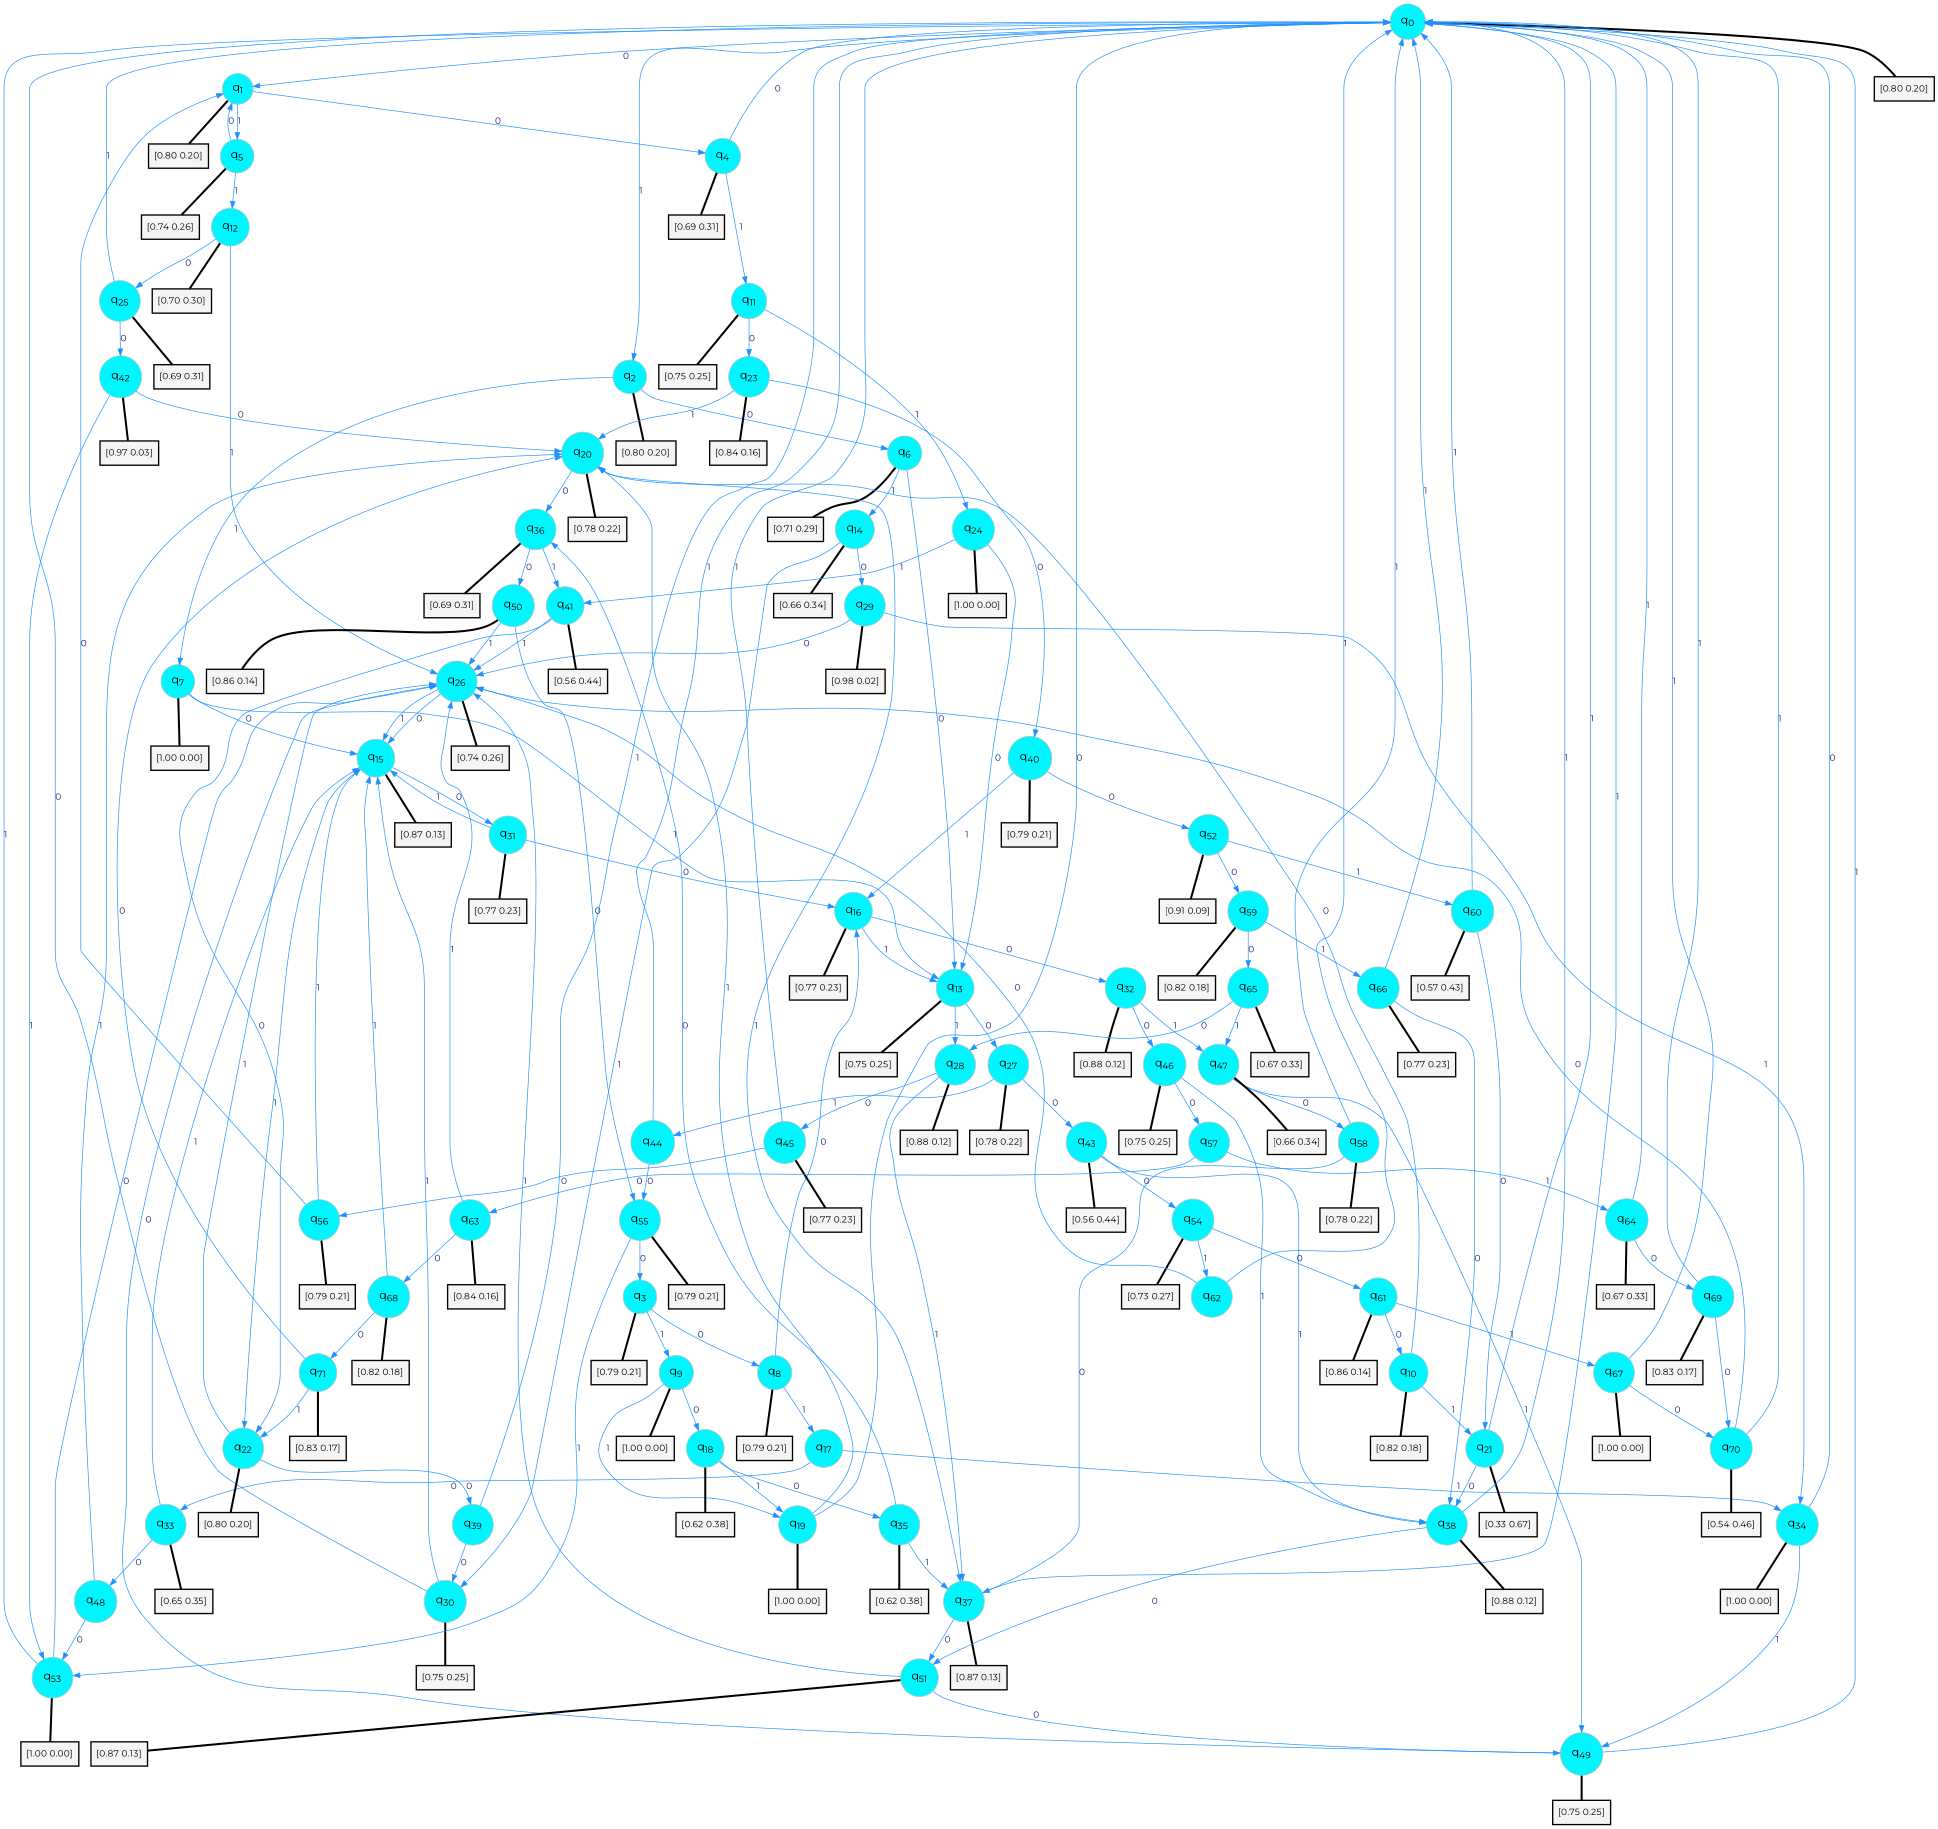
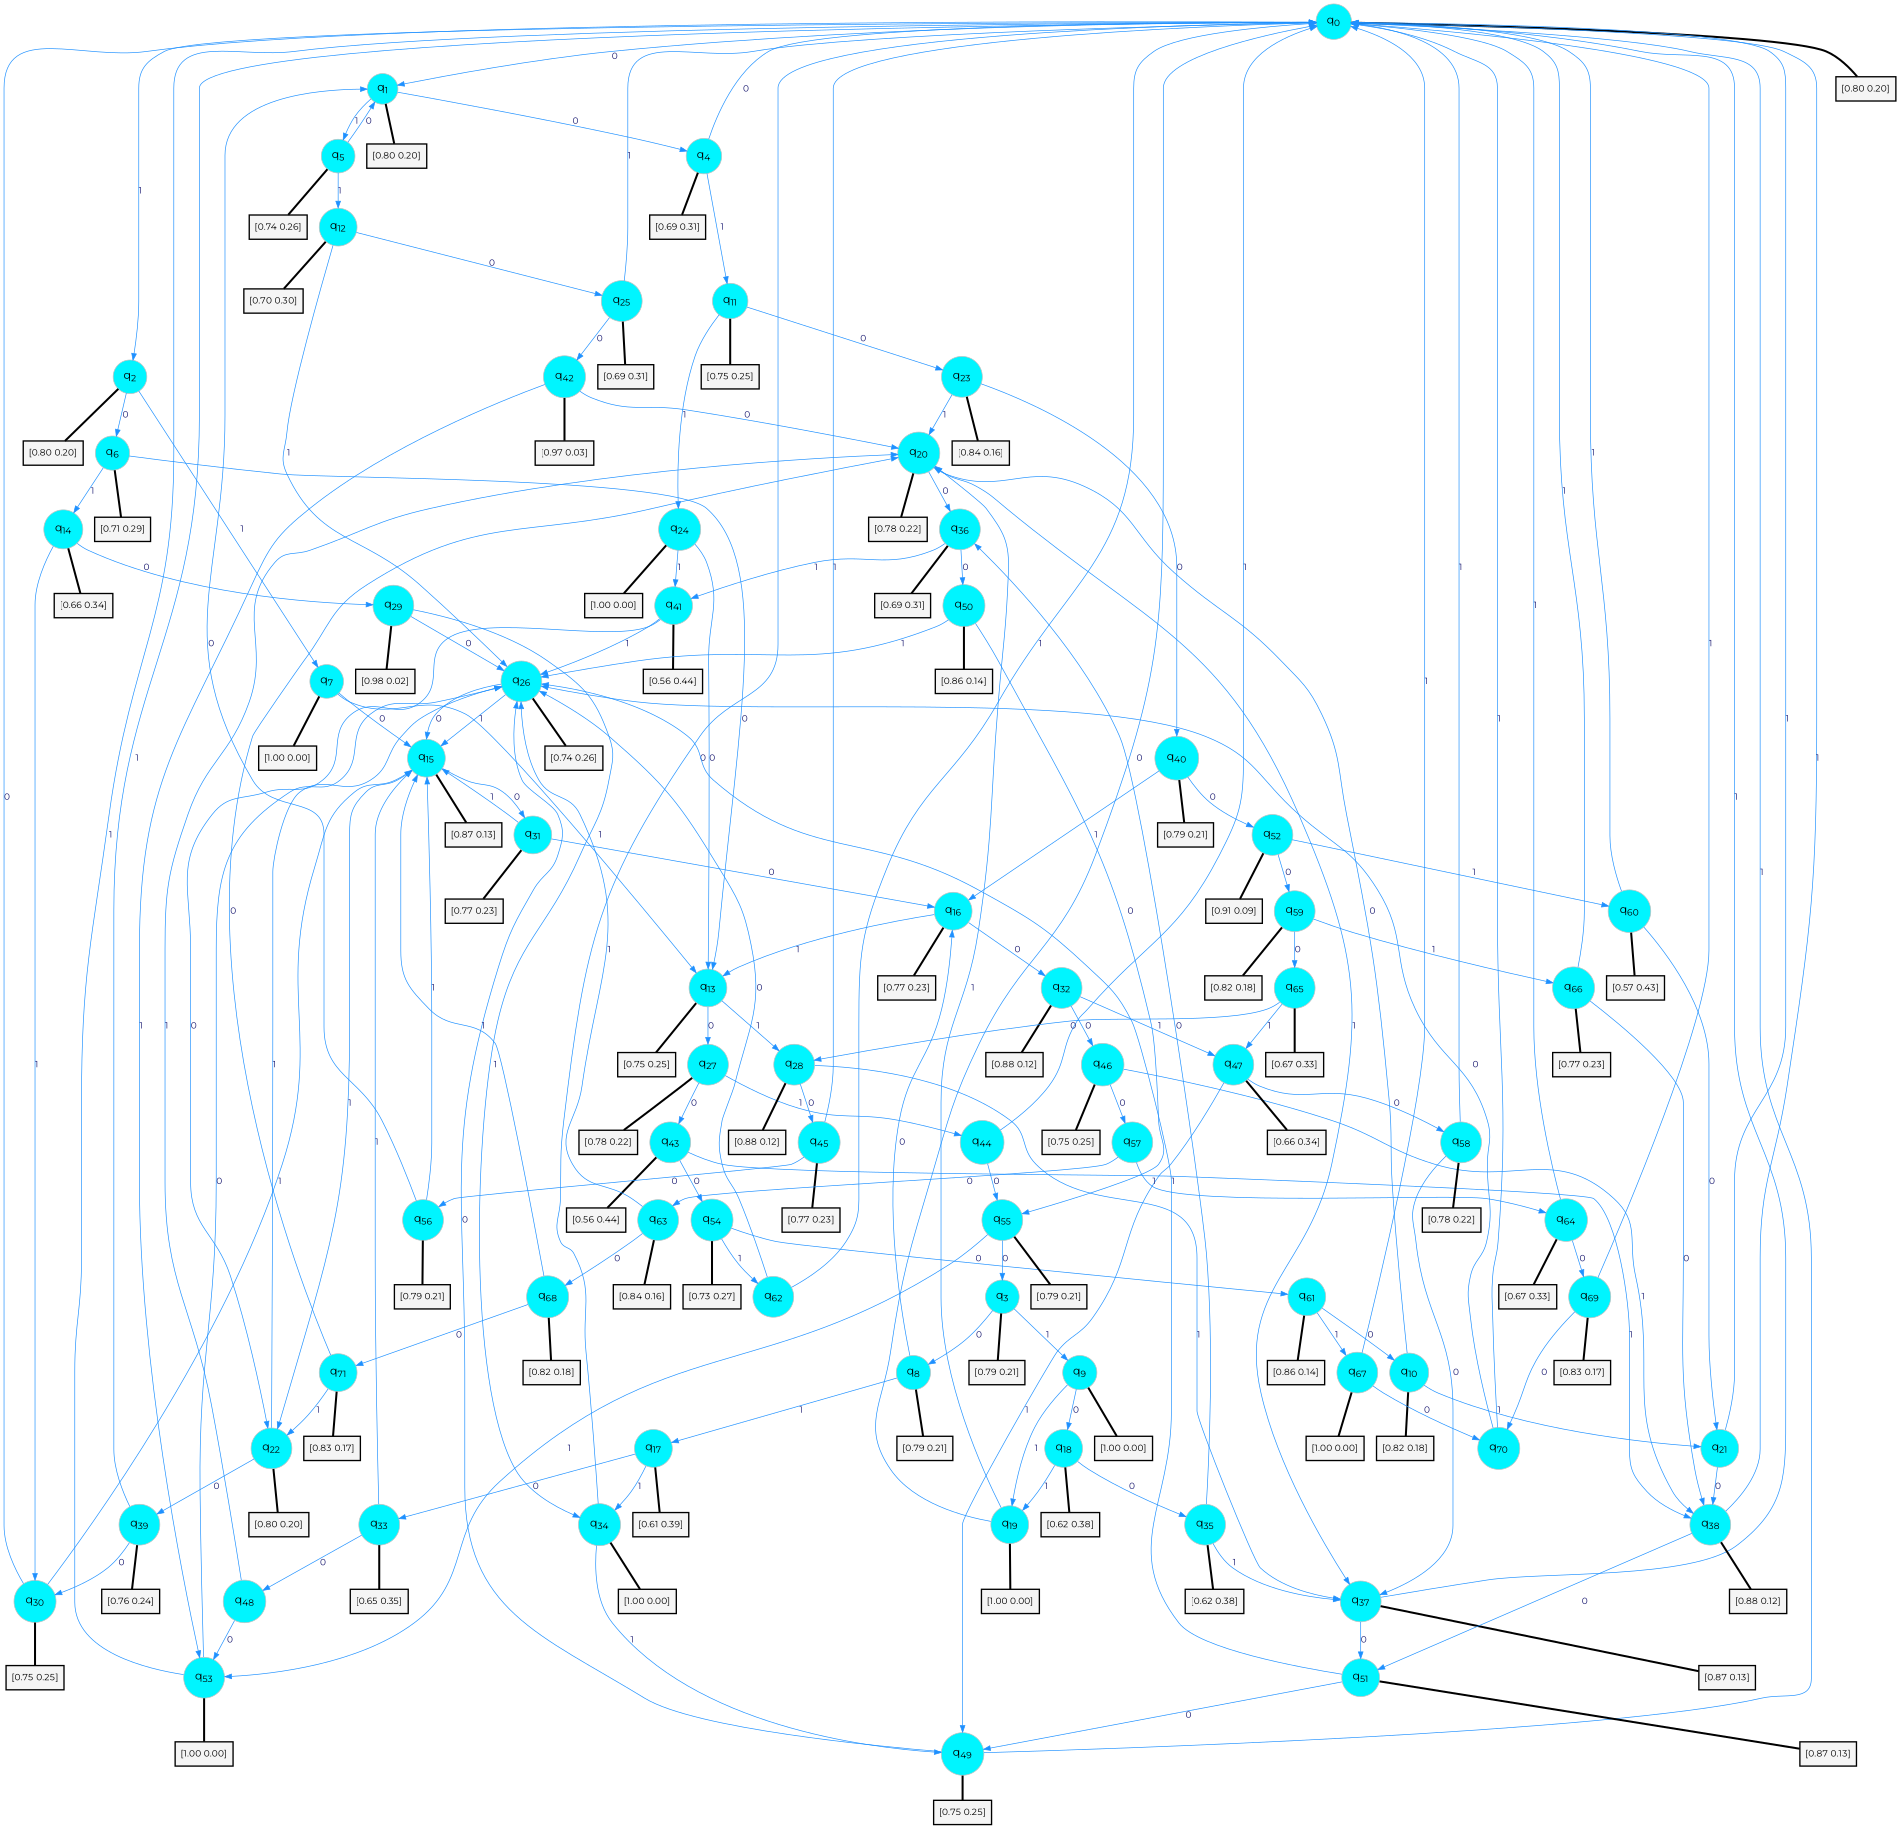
node "[0.61 0.39]": added
node "[0.33 0.67]": removed
node "[0.54 0.46]": removed
node "[0.76 0.24]": added
